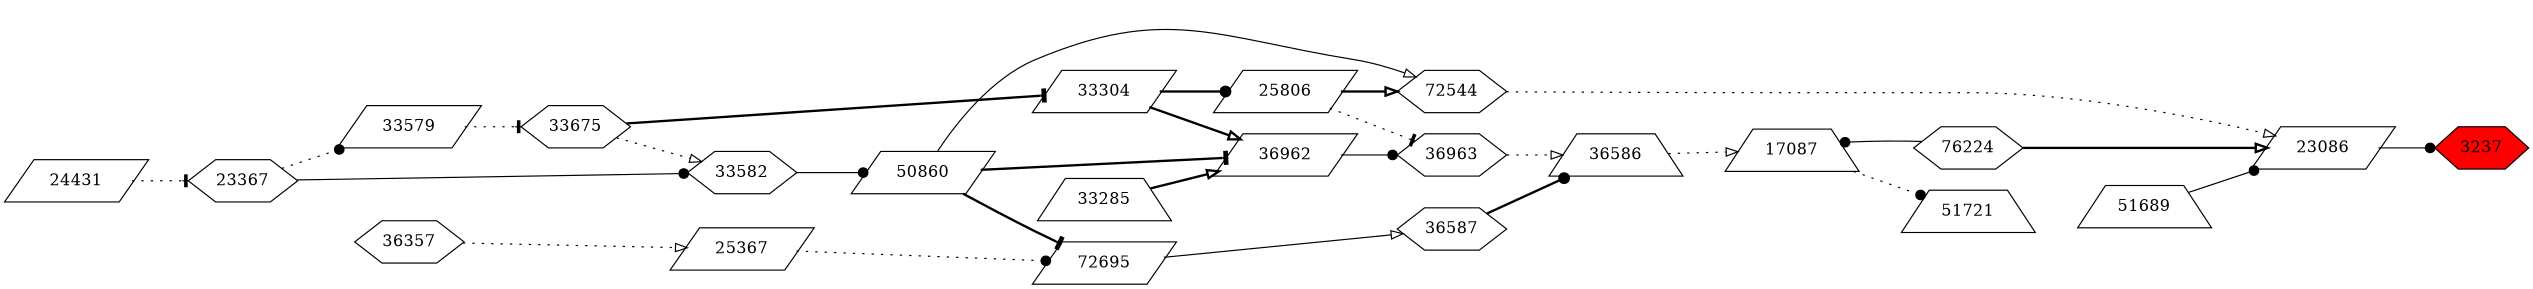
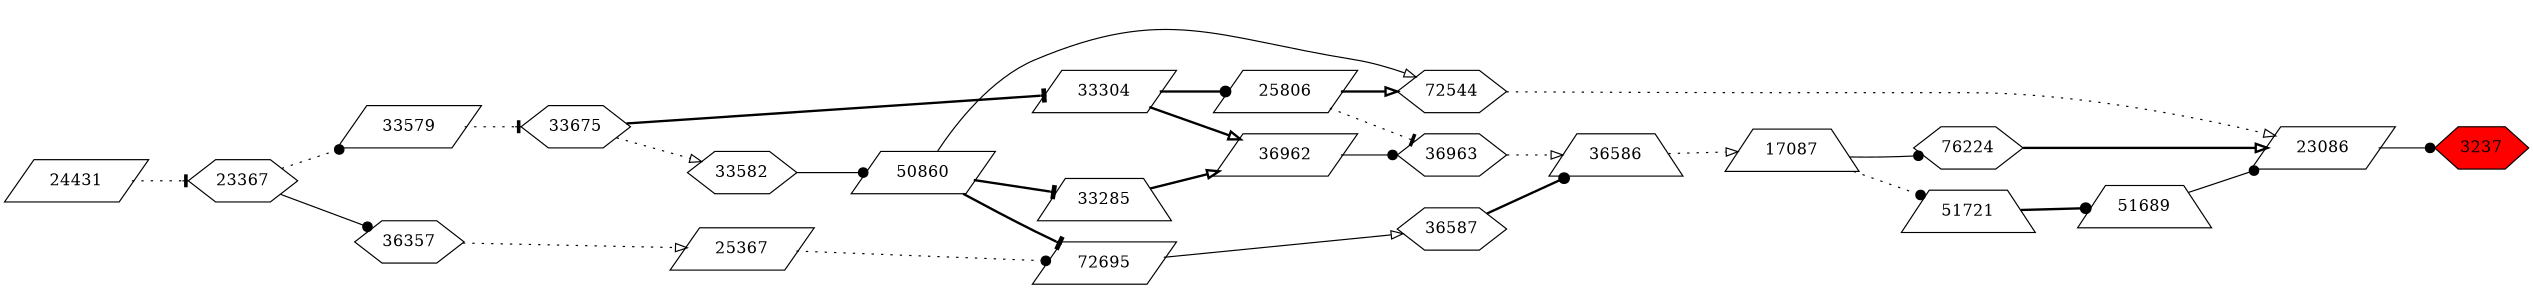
edge "76224" -> "17087": reversed
edge "50860" -> "36962": now "50860" -> "33285"
edge "23367" -> "33582": now "23367" -> "36357"
edge "51721" -> "51689": added
